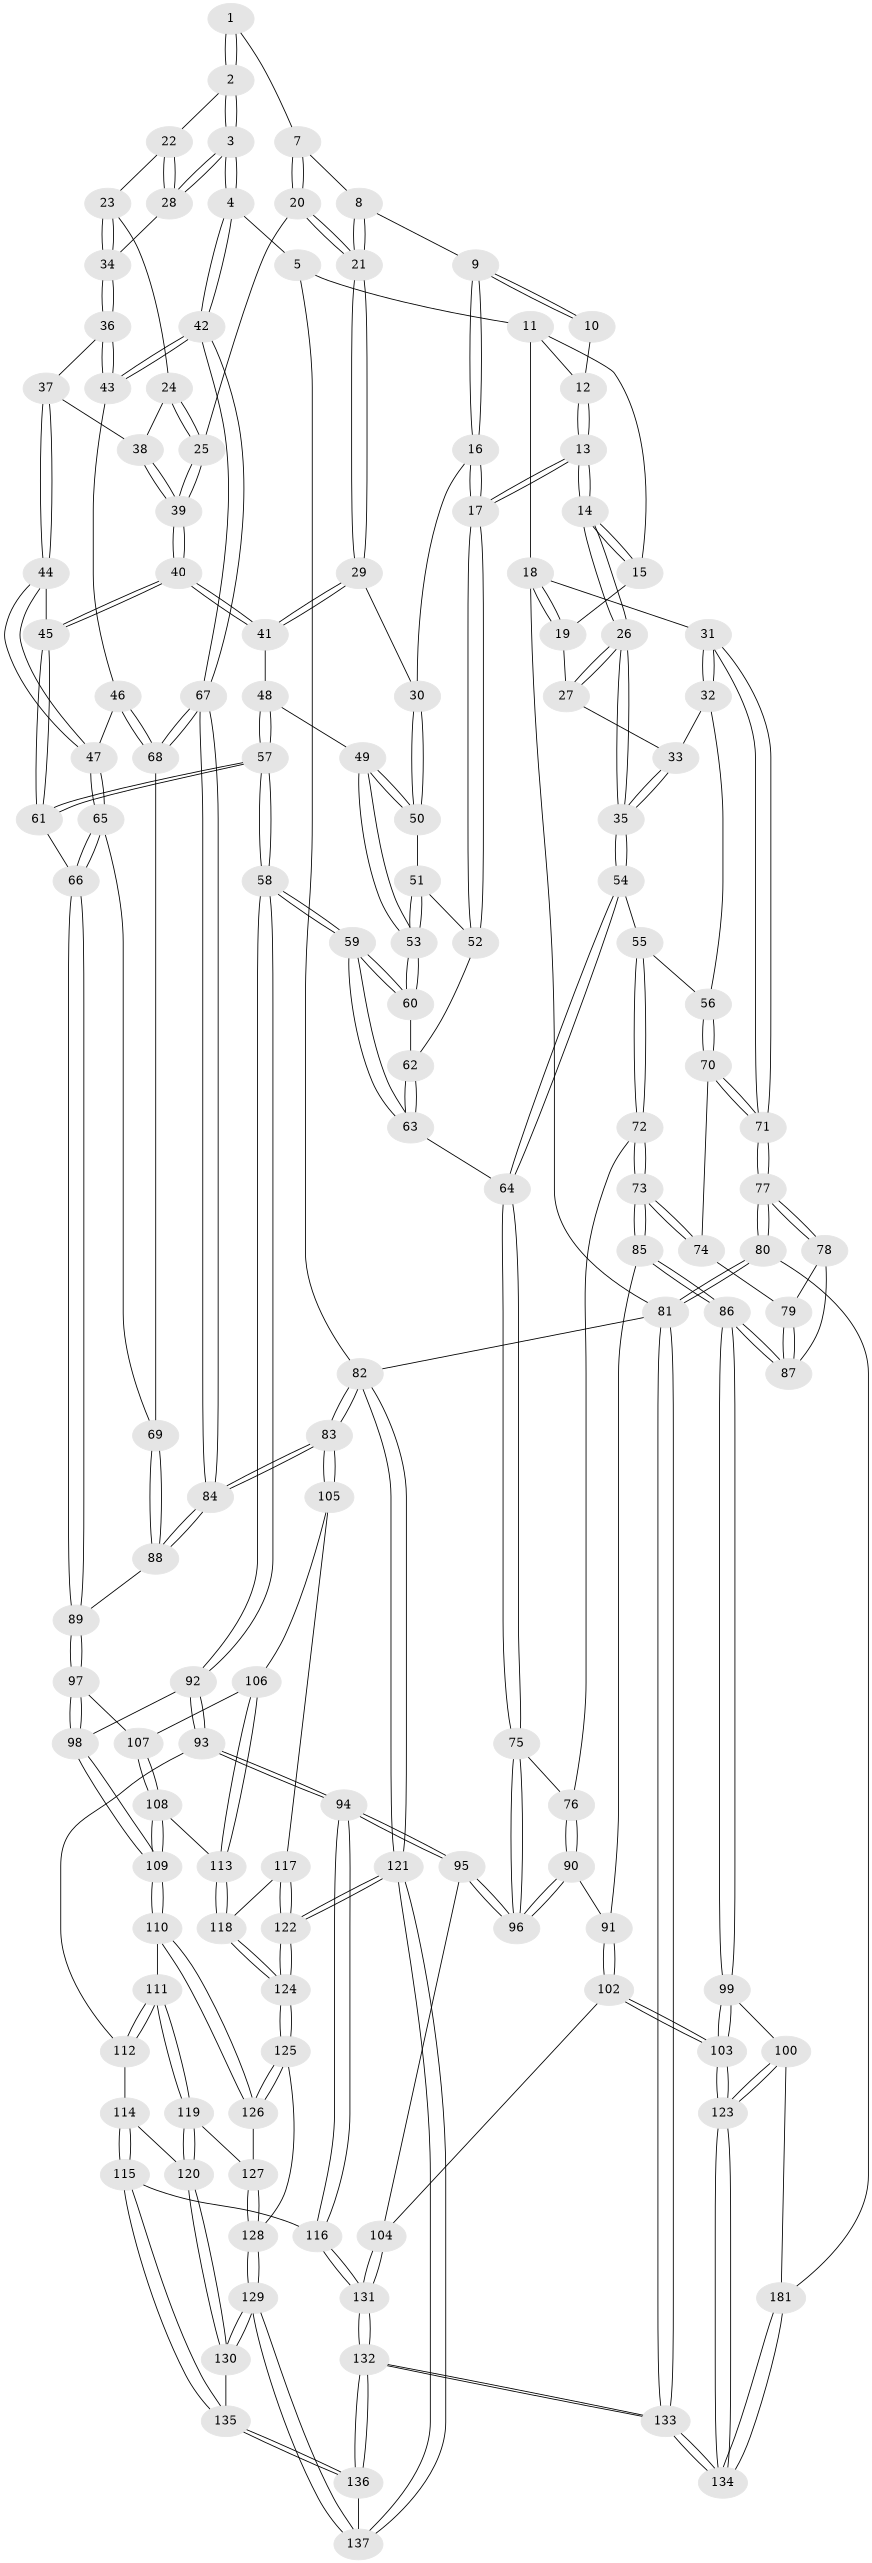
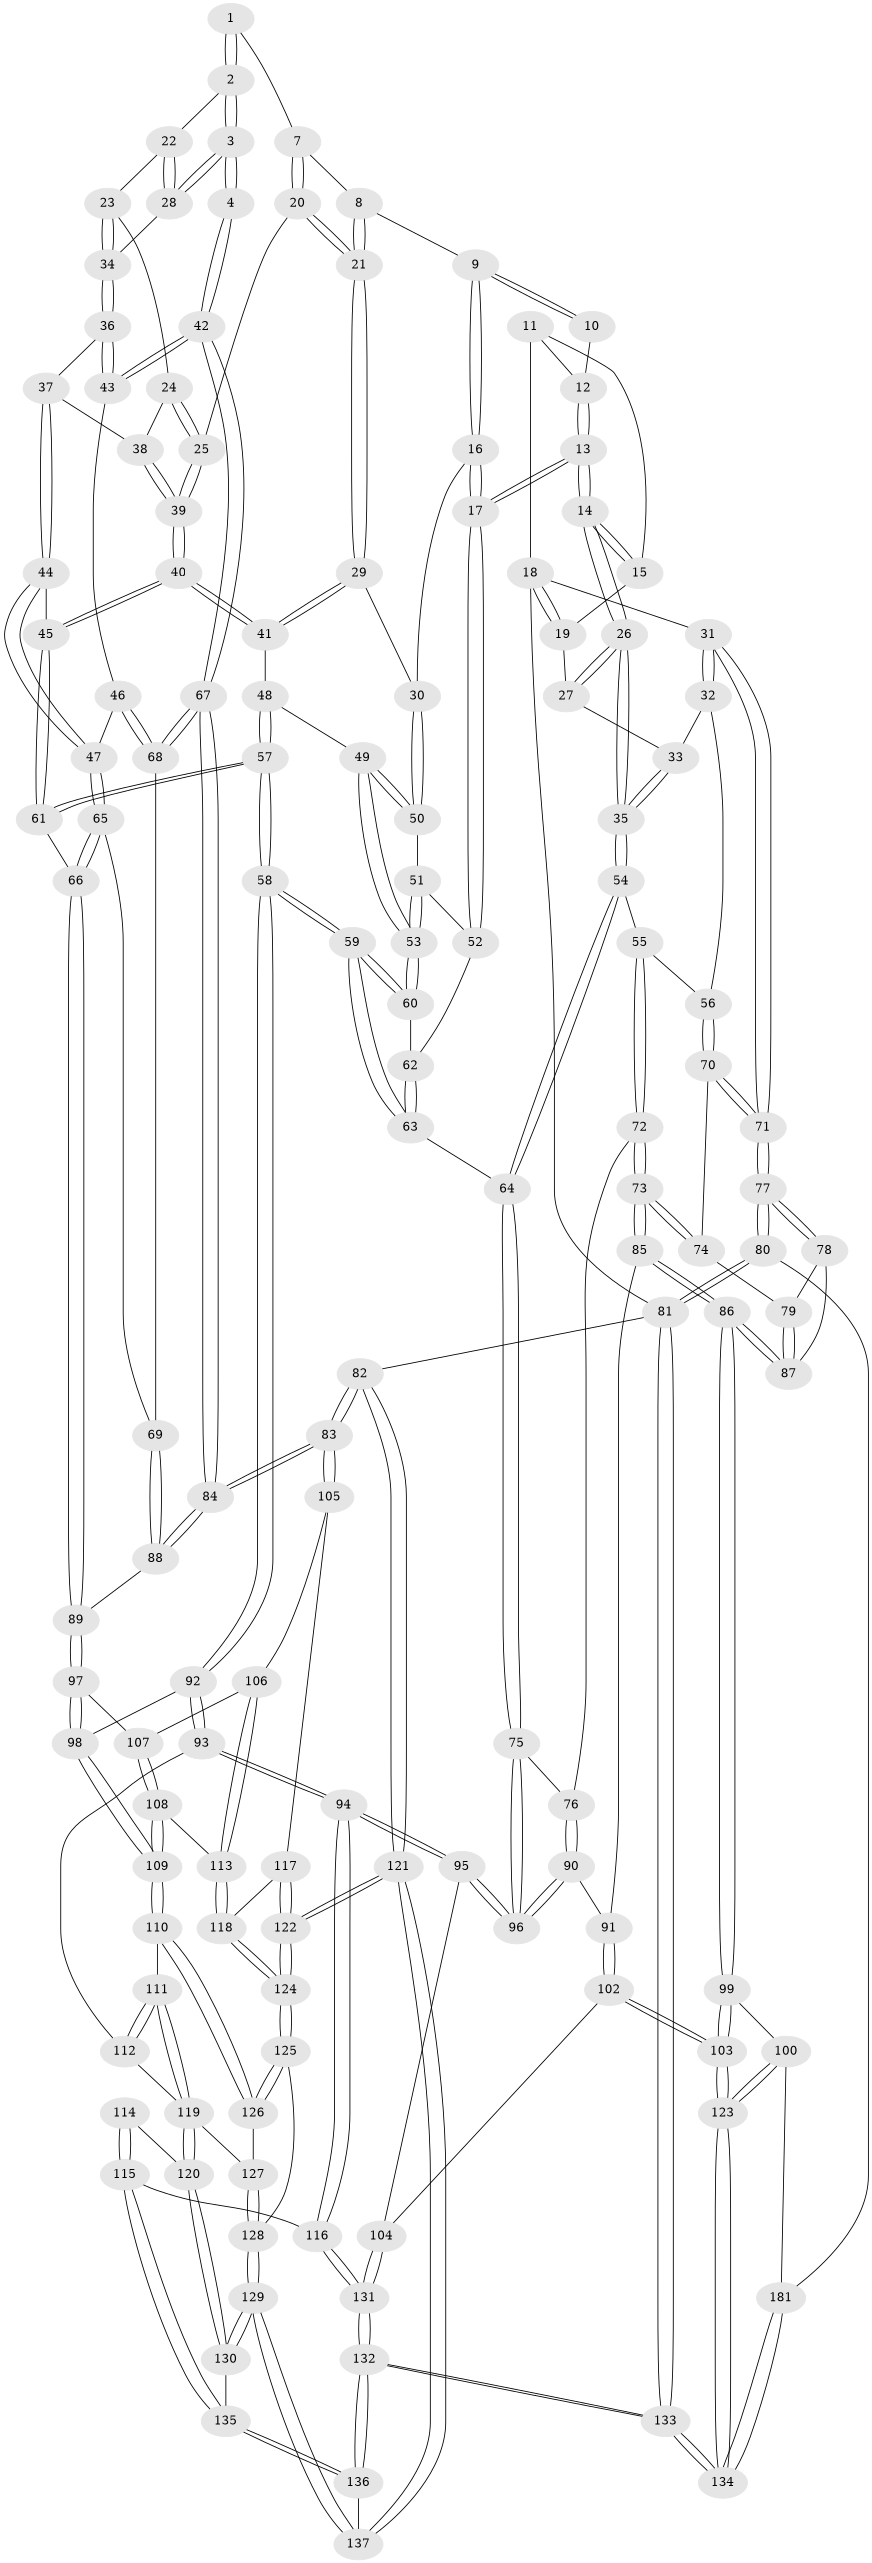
node "5": removed
edge "112" -- "114": now "112" -- "119"
